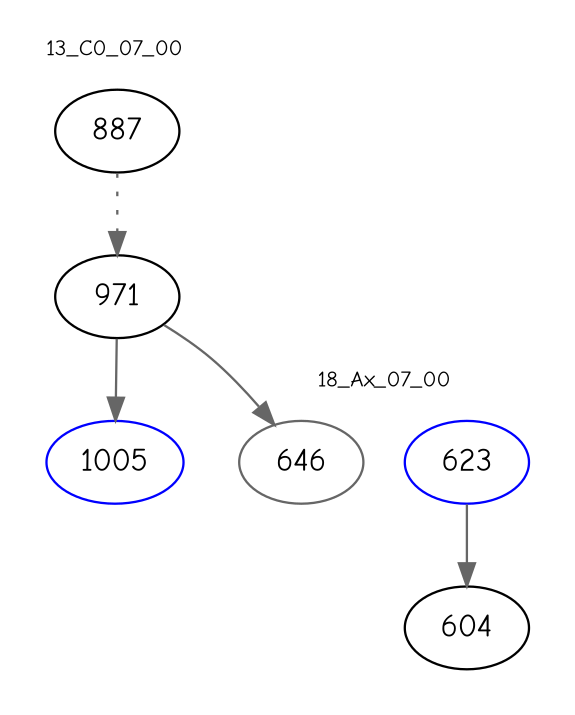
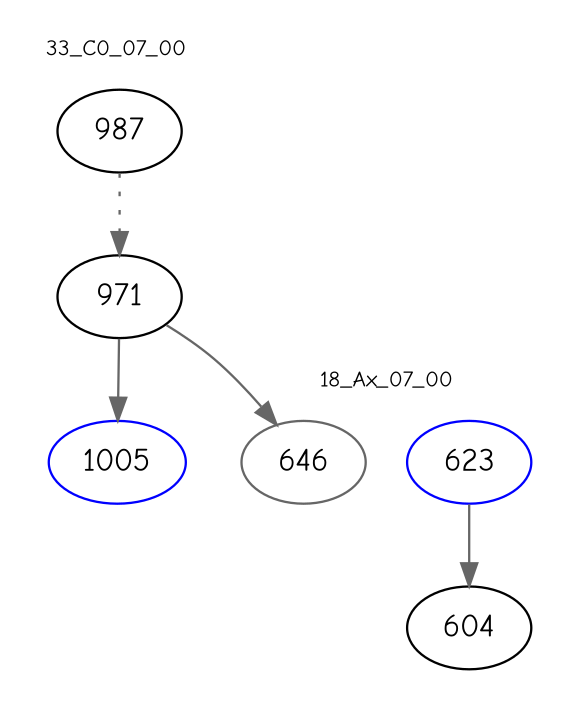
cluster "13_C0_07_00": label "13_C0_07_00" -> "33_C0_07_00"
node "887": label "887" -> "987"
